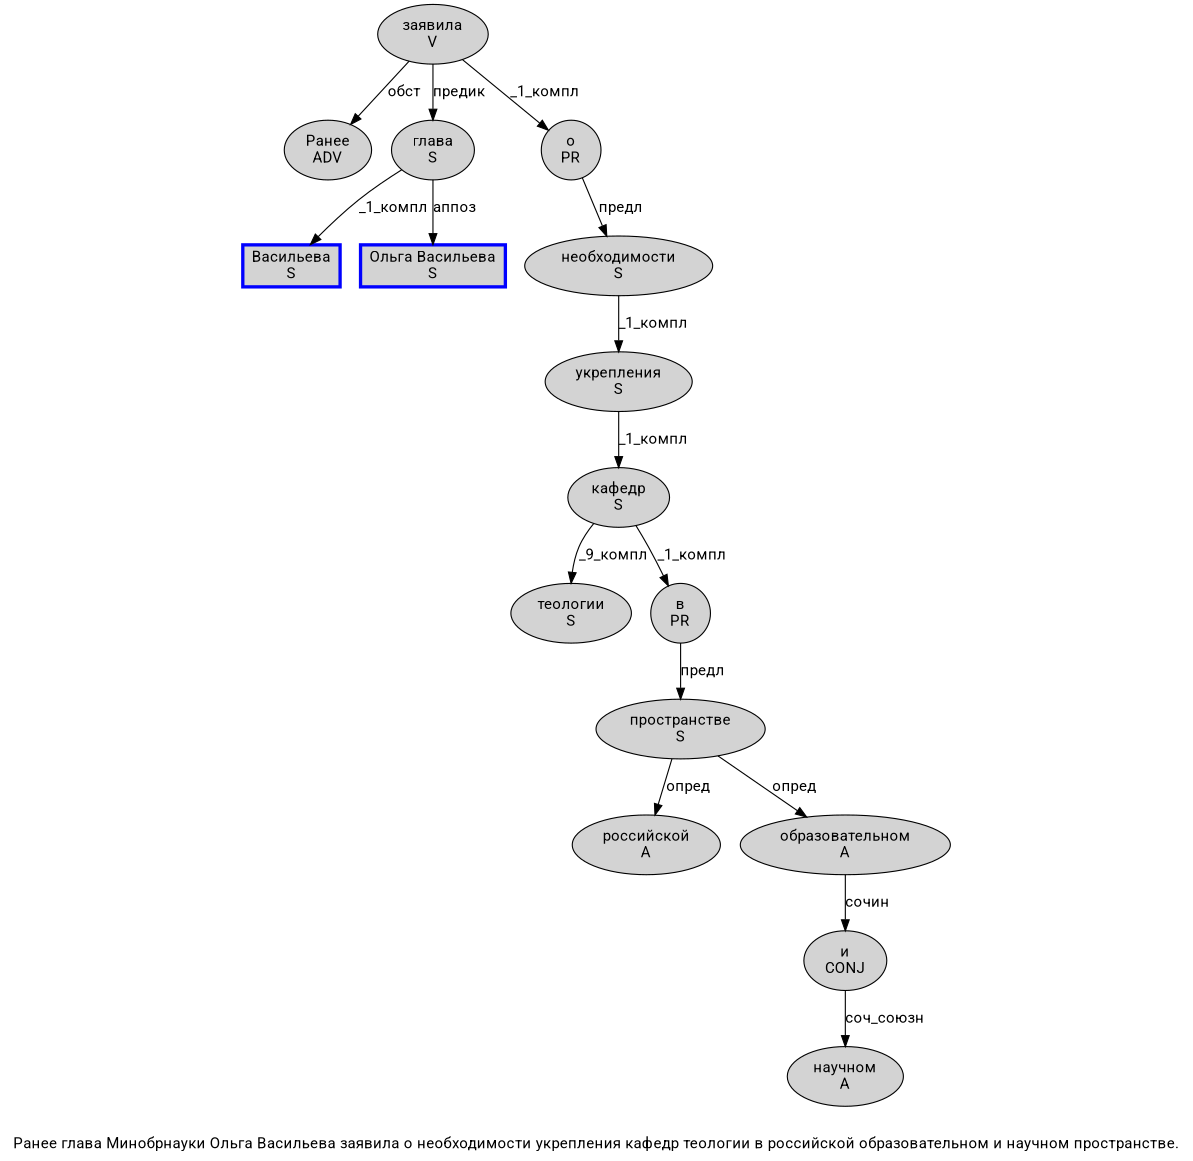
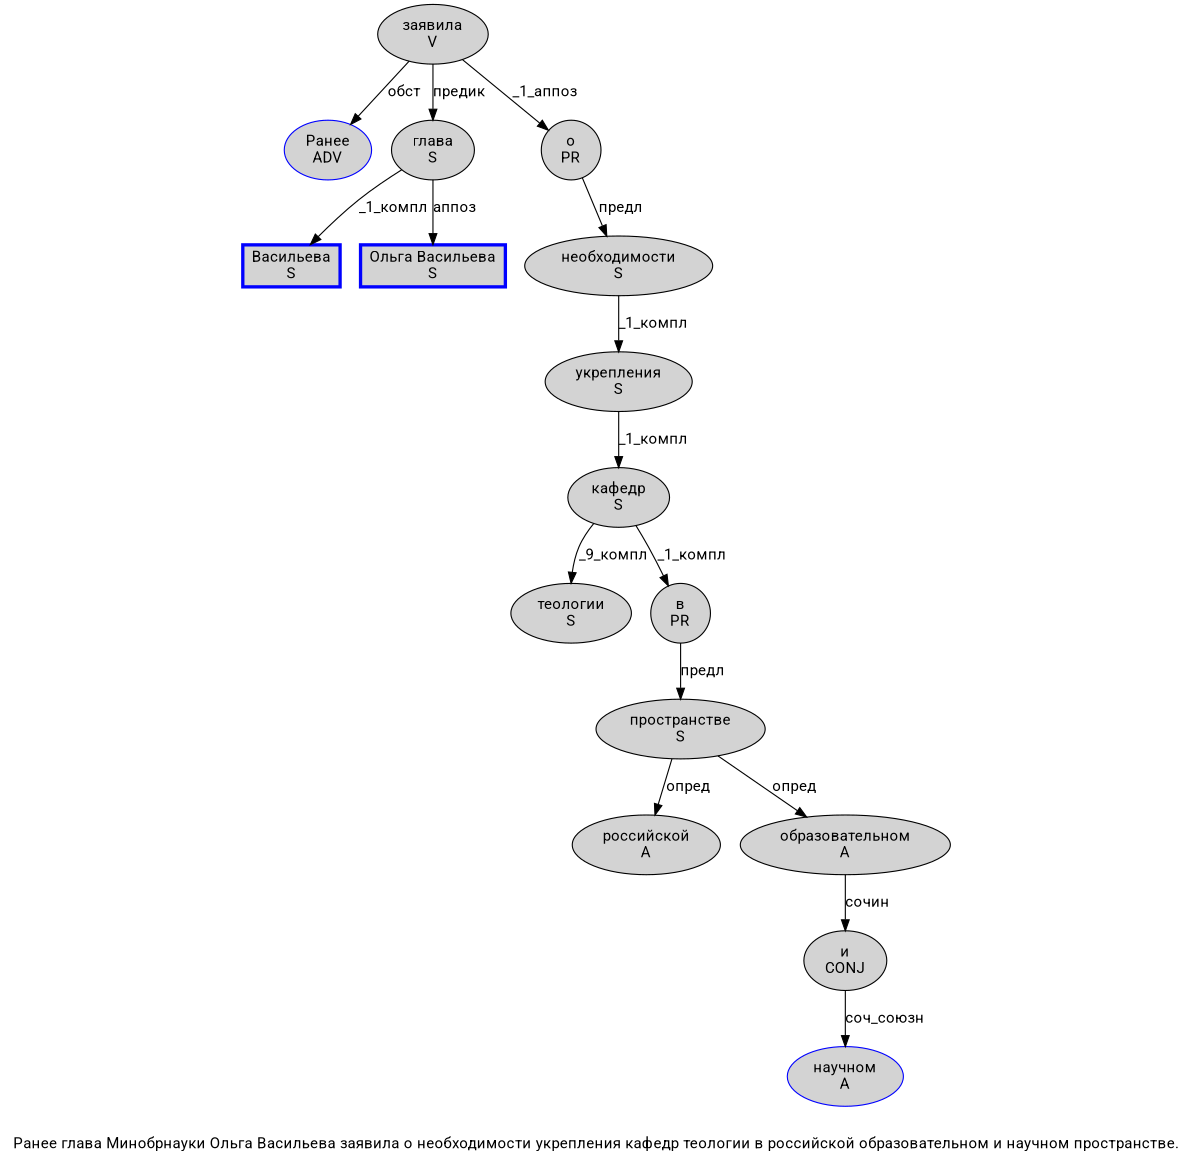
edge "заявила V" -> "о PR": label "_1_компл" -> "_1_аппоз"
node "Ранее ADV": color black -> blue
node "научном A": color black -> blue
